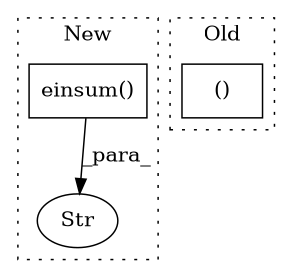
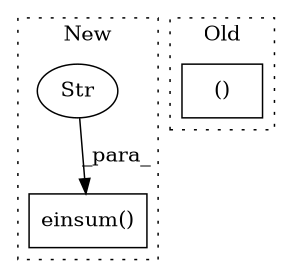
edge "einsum()" -> "Str": reversed
